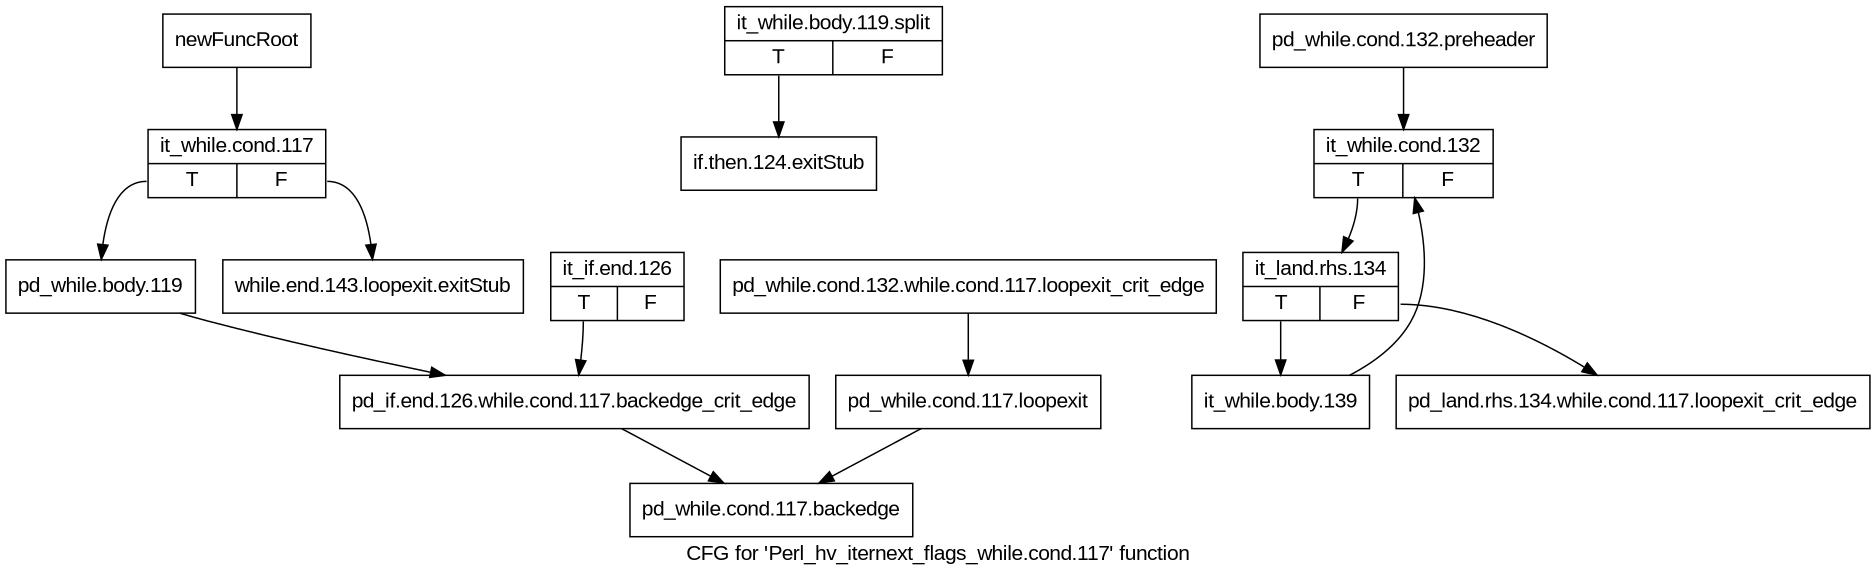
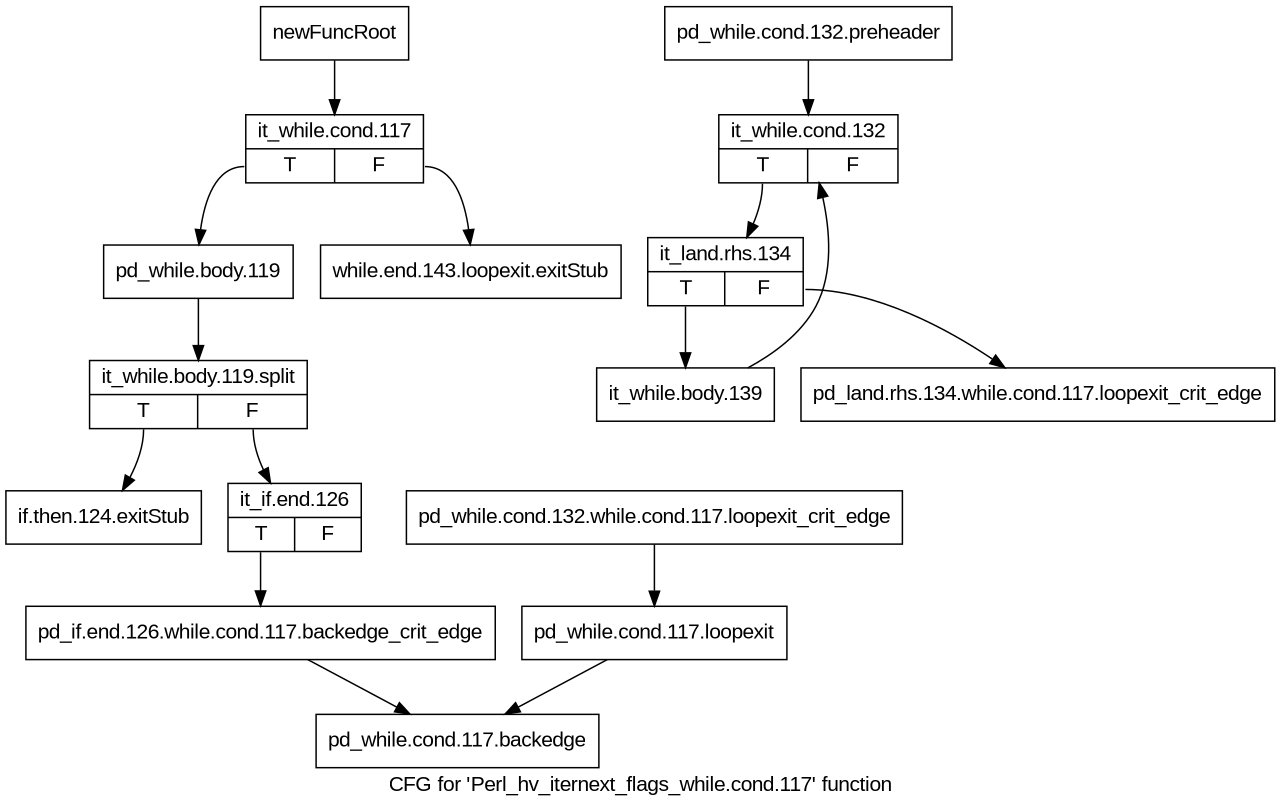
edge "pd_while.body.119" -> "pd_if.end.126.while.cond.117.backedge_crit_edge": now "pd_while.body.119" -> "it_while.body.119.split"
edge "it_while.body.119.split" -> "it_if.end.126": added
